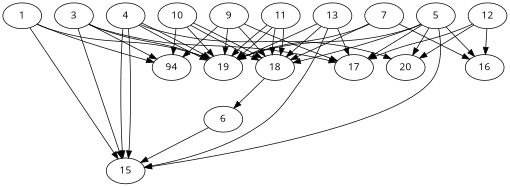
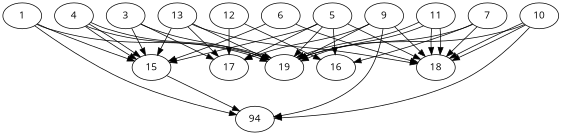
edge "3" -> "94": now "15" -> "94"
node "20": removed
edge "18" -> "6": reversed
